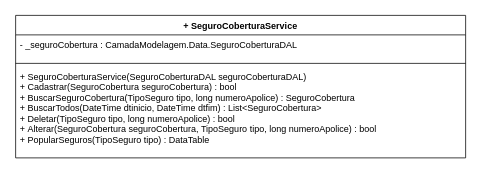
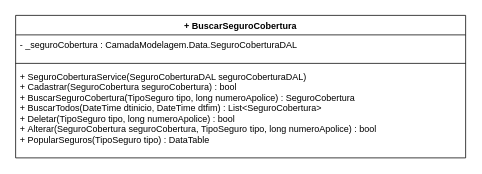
node "+ SeguroCoberturaService": label "+ SeguroCoberturaService" -> "+ BuscarSeguroCobertura"
